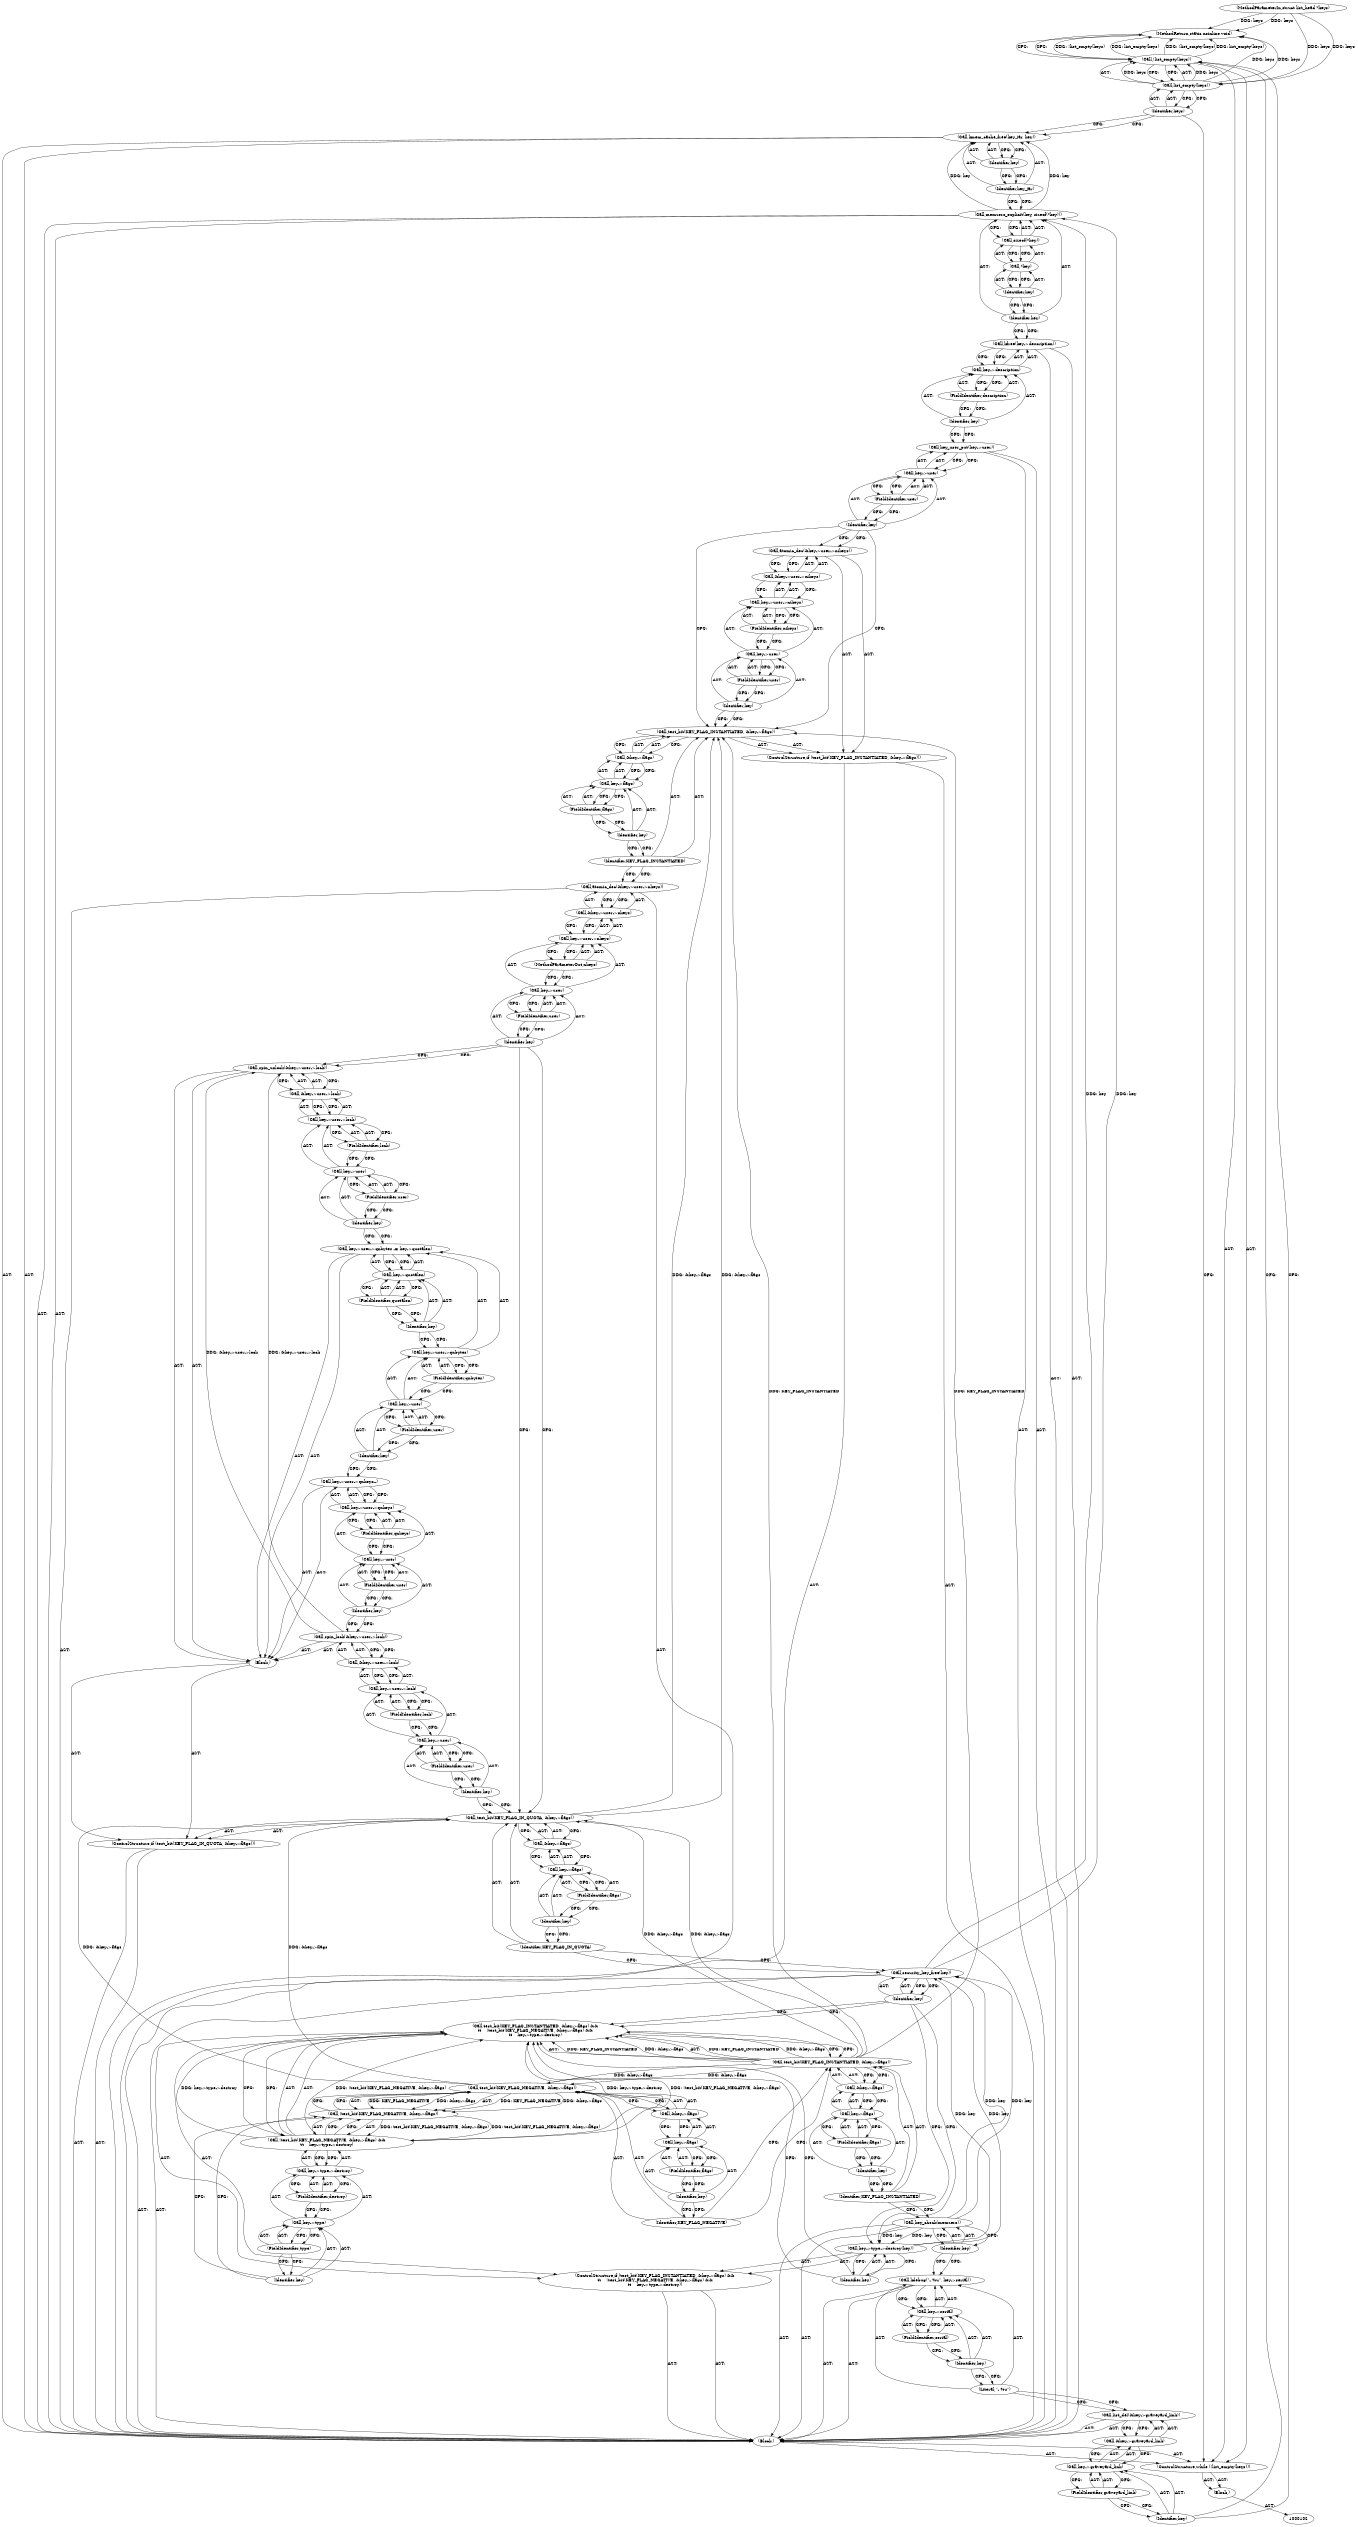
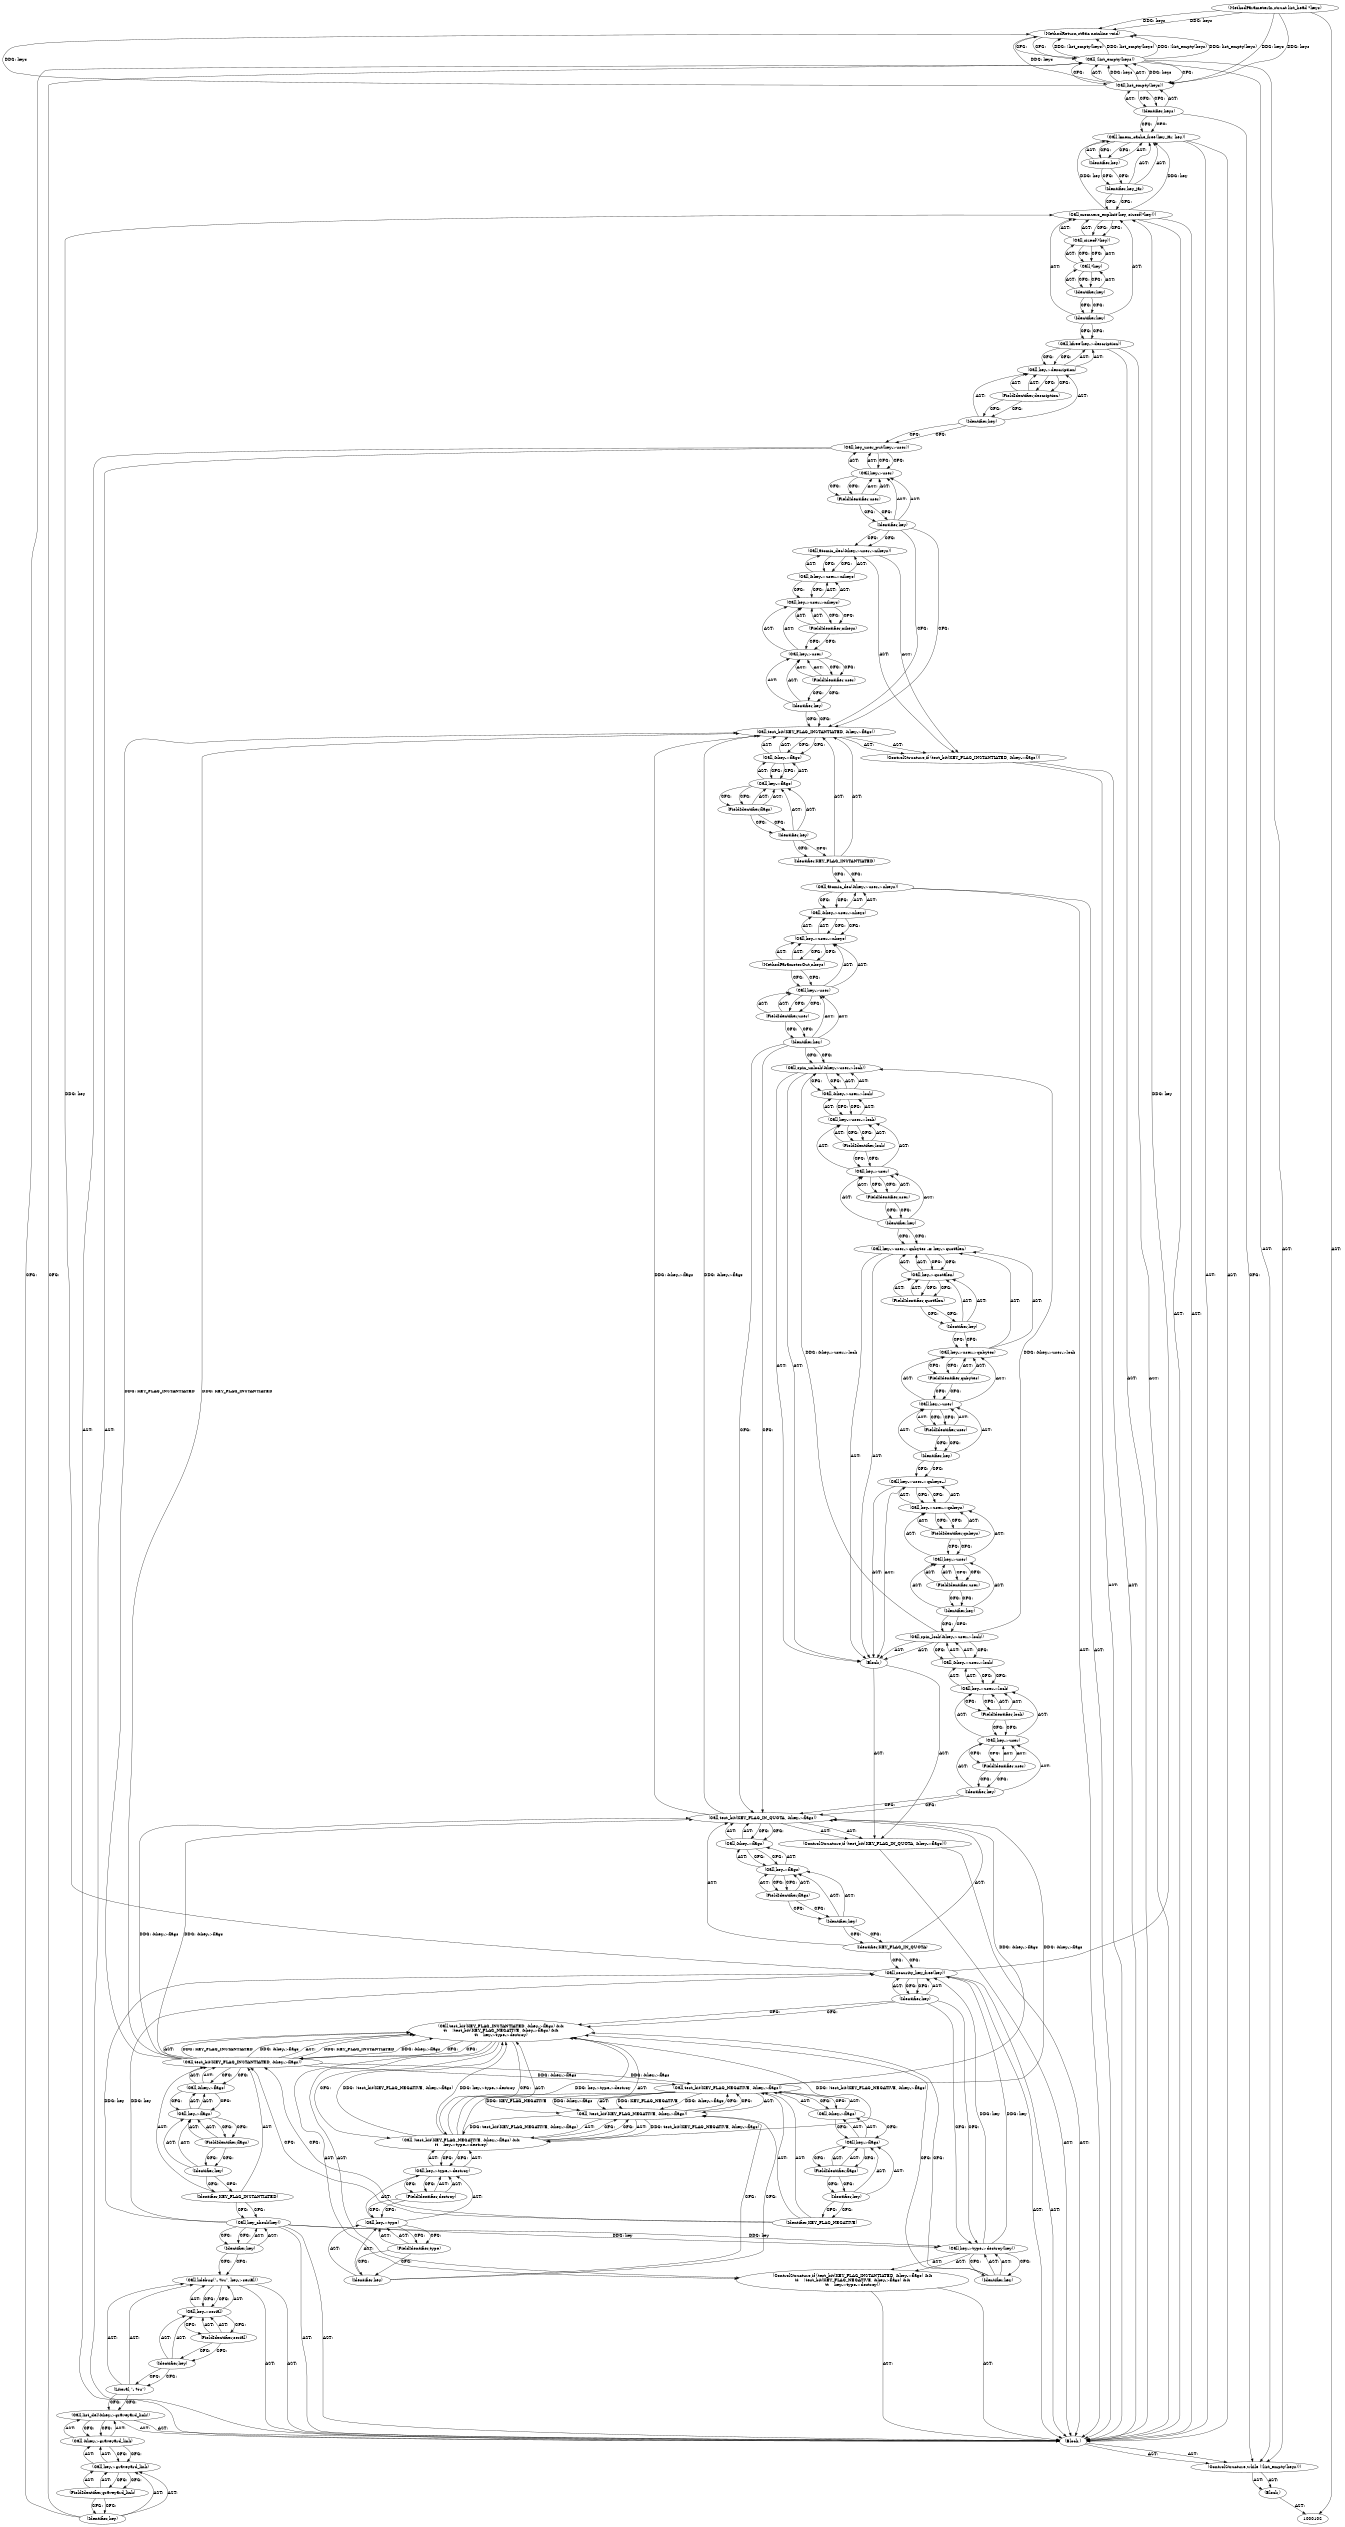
edge "(MethodParameterIn,struct list_head *keys)" -> "1000102": added, label "AST:"
node "(Call,key_check(memzero))": label "(Call,key_check(memzero))" -> "(Call,key_check(key))"
